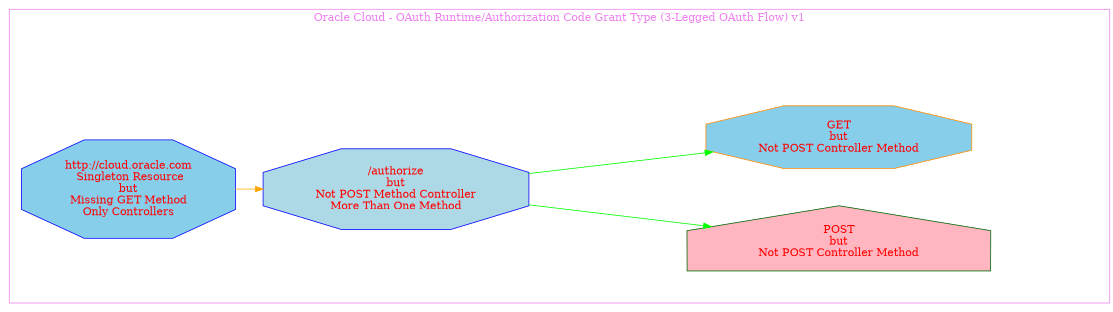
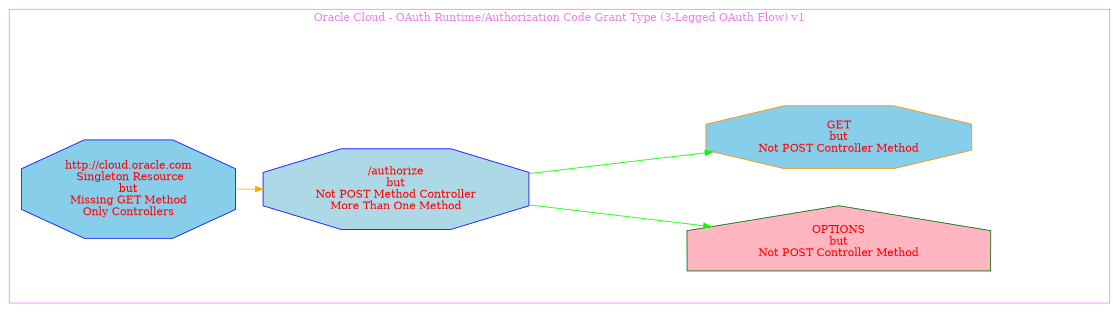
node "POST but Not POST Controller Method": label "POST but Not POST Controller Method" -> "OPTIONS but Not POST Controller Method"
